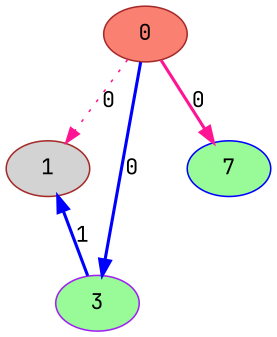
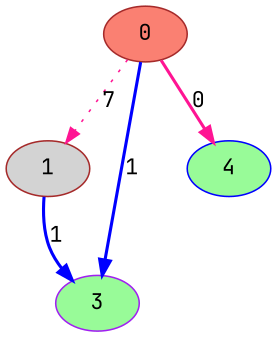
edge "0" -> "1": label "0" -> "7"
edge "0" -> "3": label "0" -> "1"
node "7": label "7" -> "4"
edge "3" -> "1": reversed
